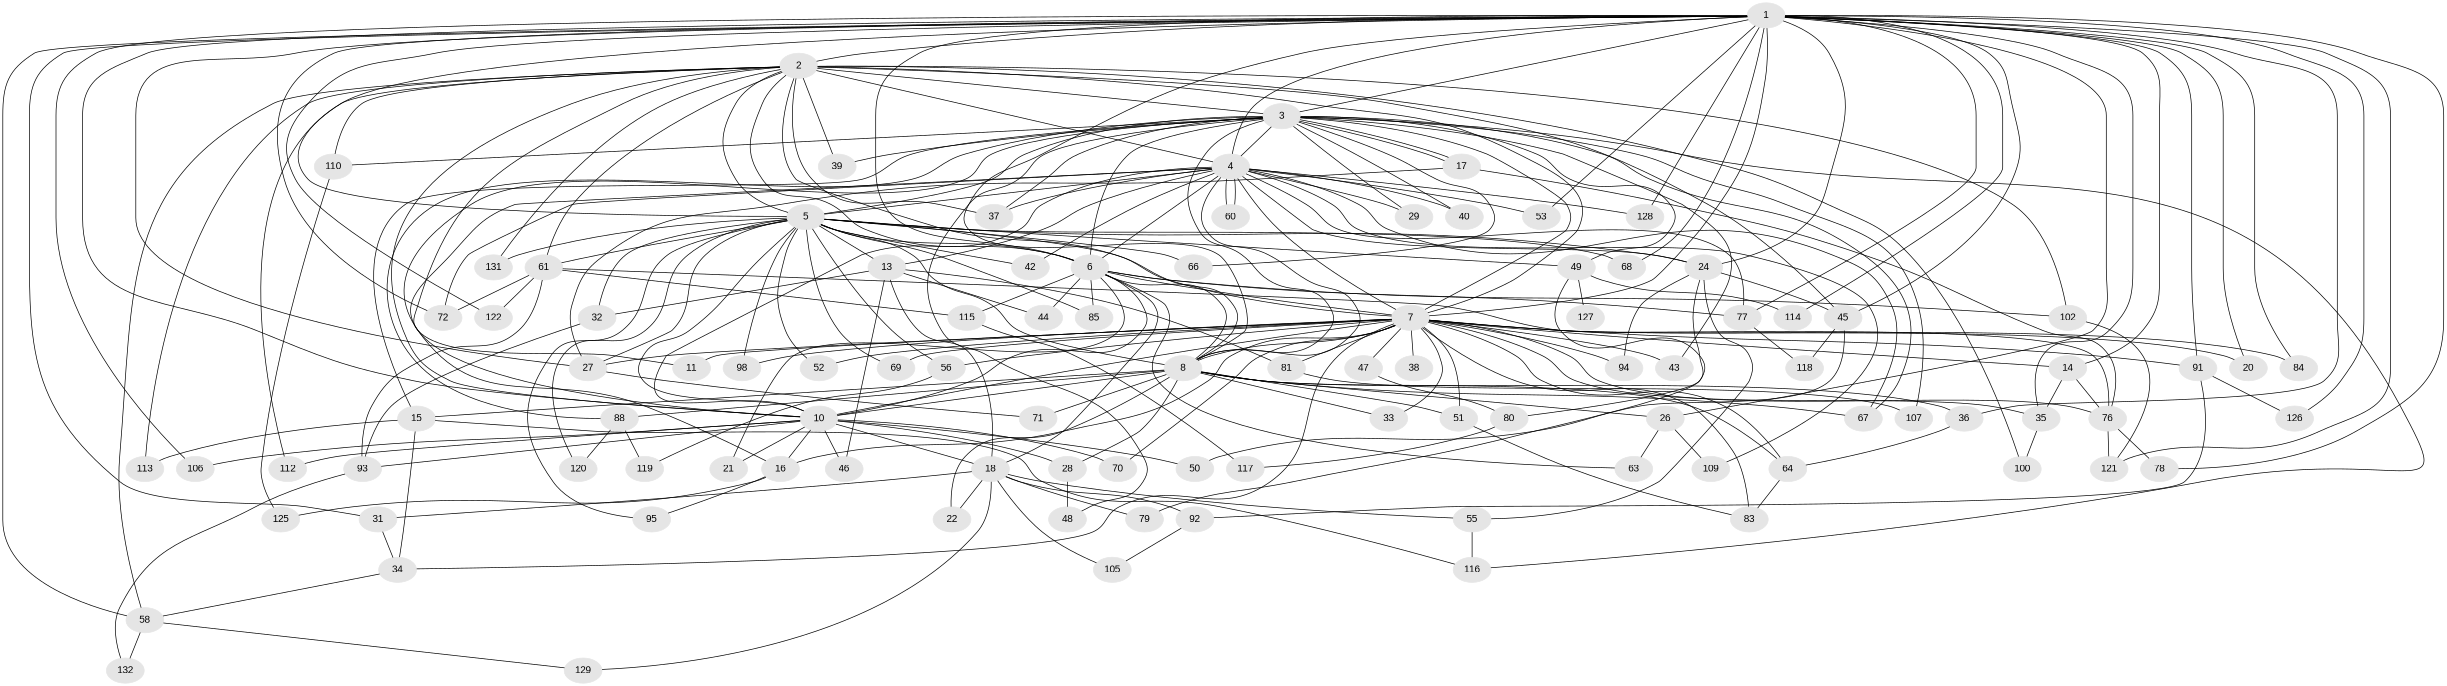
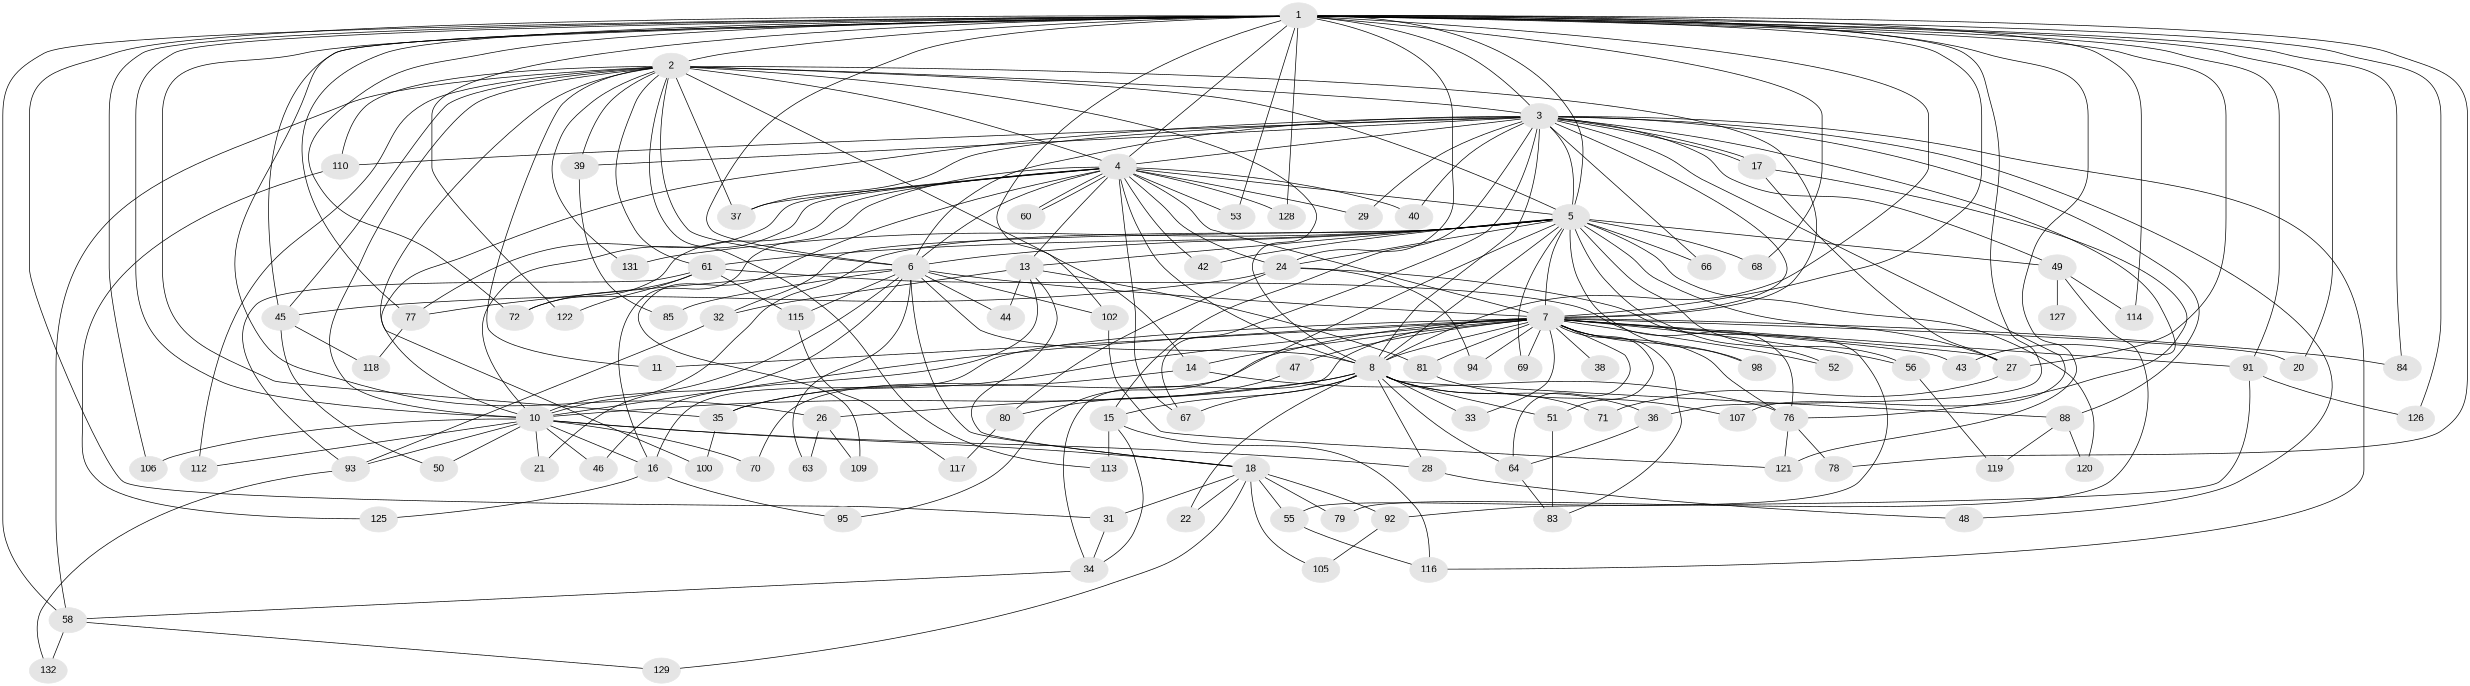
edge "5" -- "85": now "39" -- "85"
